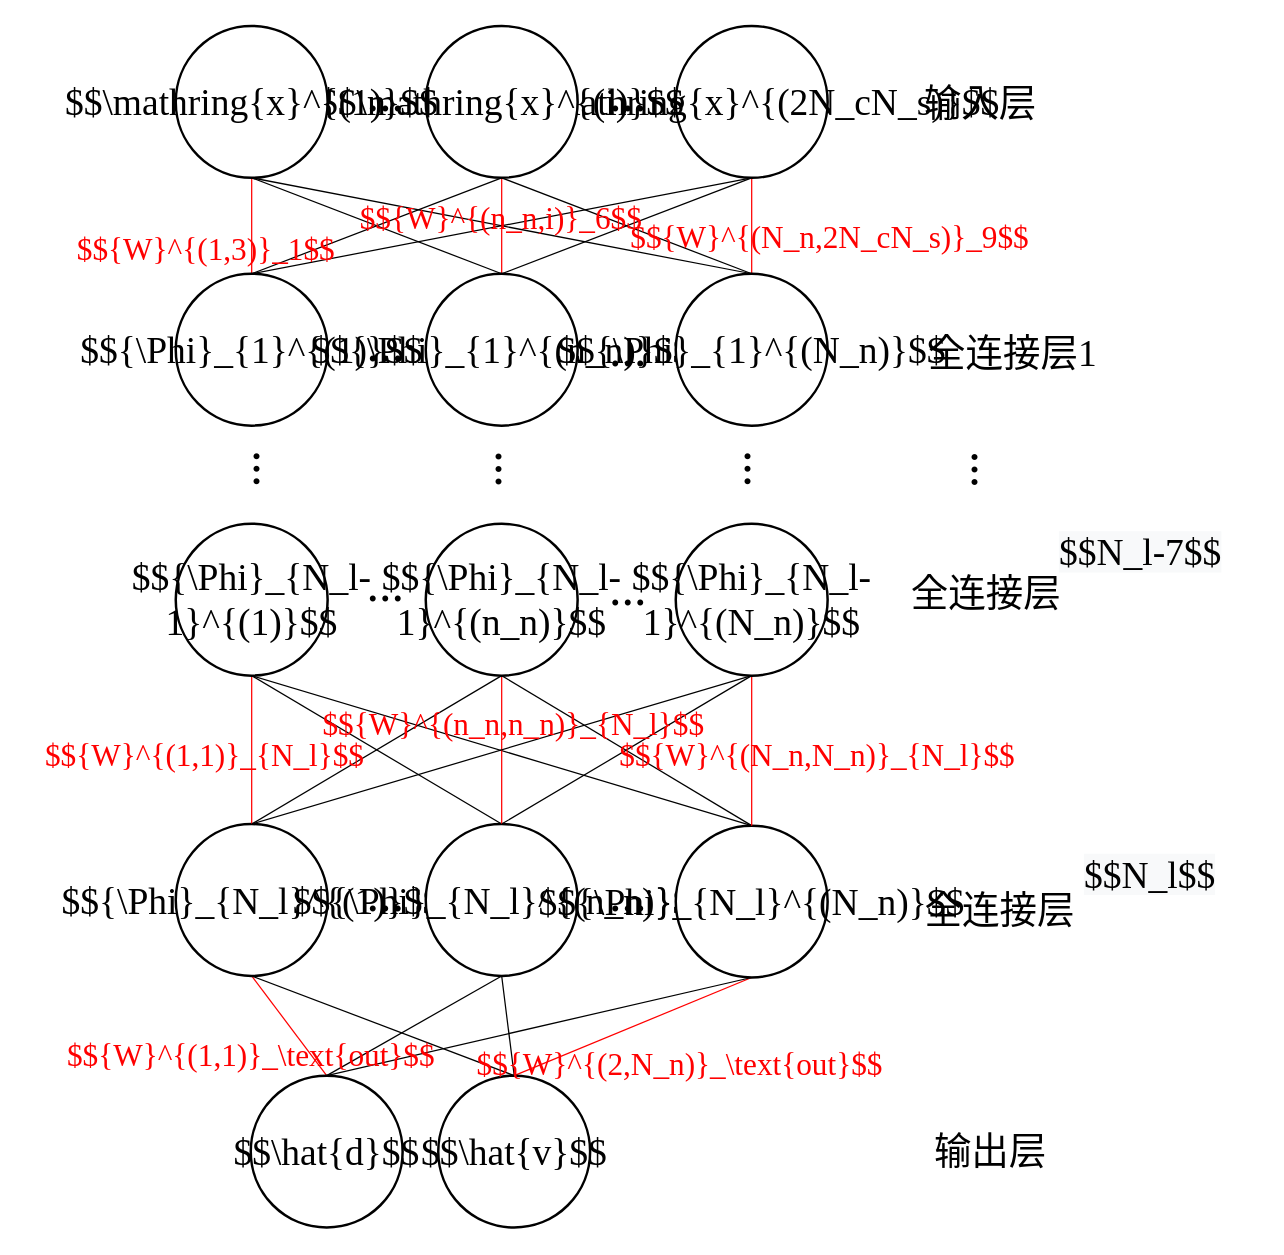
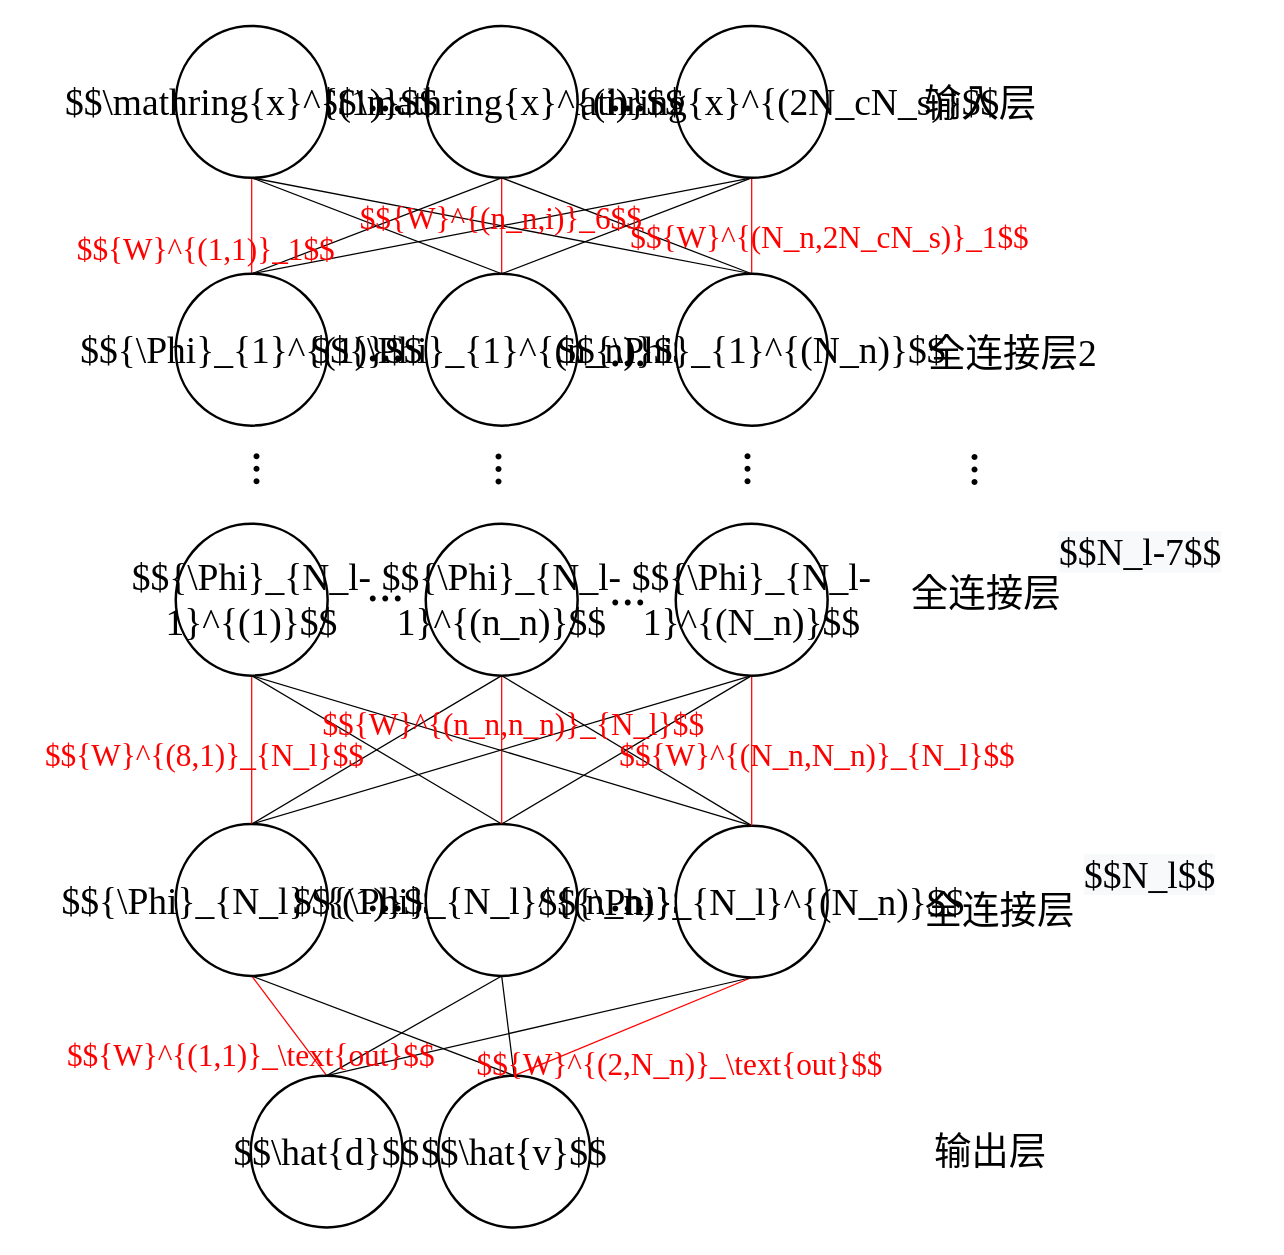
node "$${W}^{(N_n,2N_cN_s)}_9$$": label "$${W}^{(N_n,2N_cN_s)}_9$$" -> "$${W}^{(N_n,2N_cN_s)}_1$$"
node "$${W}^{(1,3)}_1$$": label "$${W}^{(1,3)}_1$$" -> "$${W}^{(1,1)}_1$$"
node "全连接层1": label "全连接层1" -> "全连接层2"
node "$${W}^{(1,1)}_{N_l}$$": label "$${W}^{(1,1)}_{N_l}$$" -> "$${W}^{(8,1)}_{N_l}$$"
